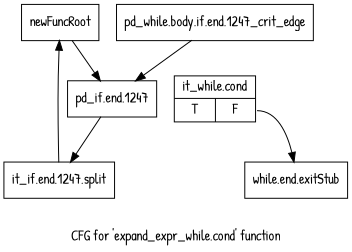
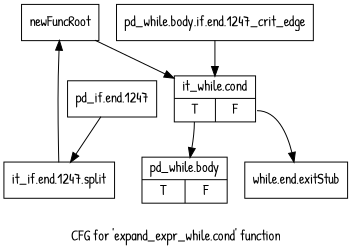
edge "newFuncRoot" -> "pd_if.end.1247": now "newFuncRoot" -> "it_while.cond"
edge "pd_while.body.if.end.1247_crit_edge" -> "pd_if.end.1247": now "pd_while.body.if.end.1247_crit_edge" -> "it_while.cond"
node "pd_while.body": added
